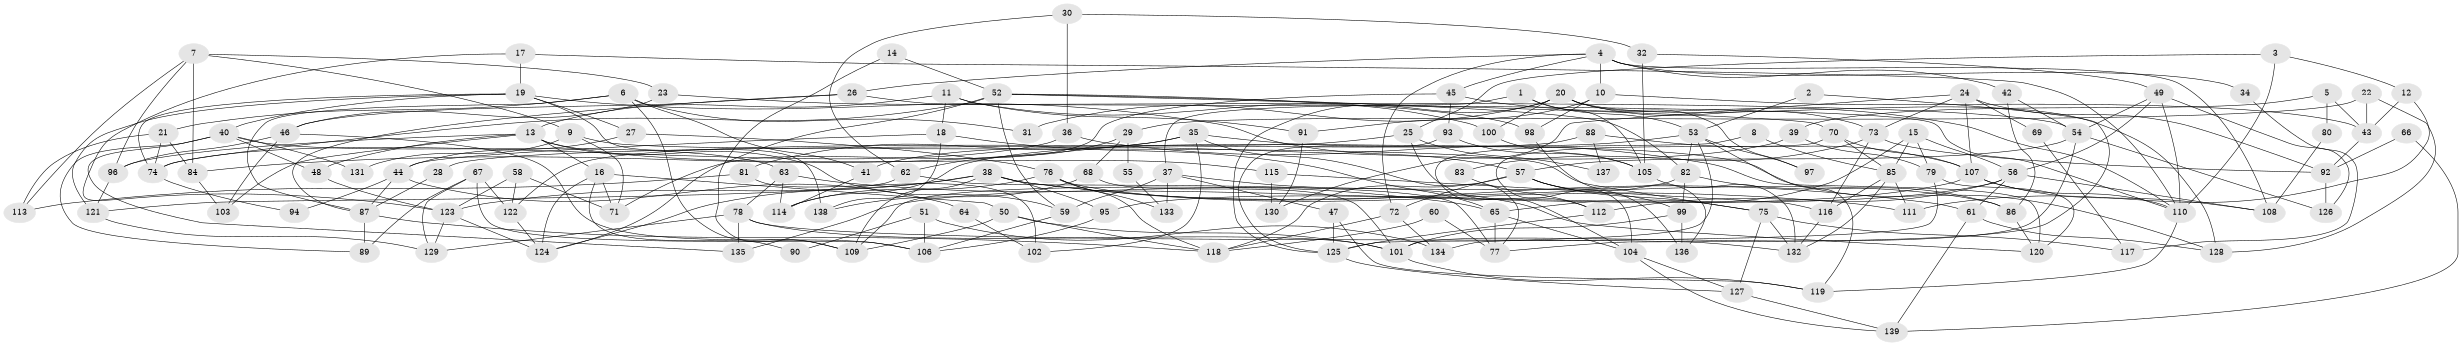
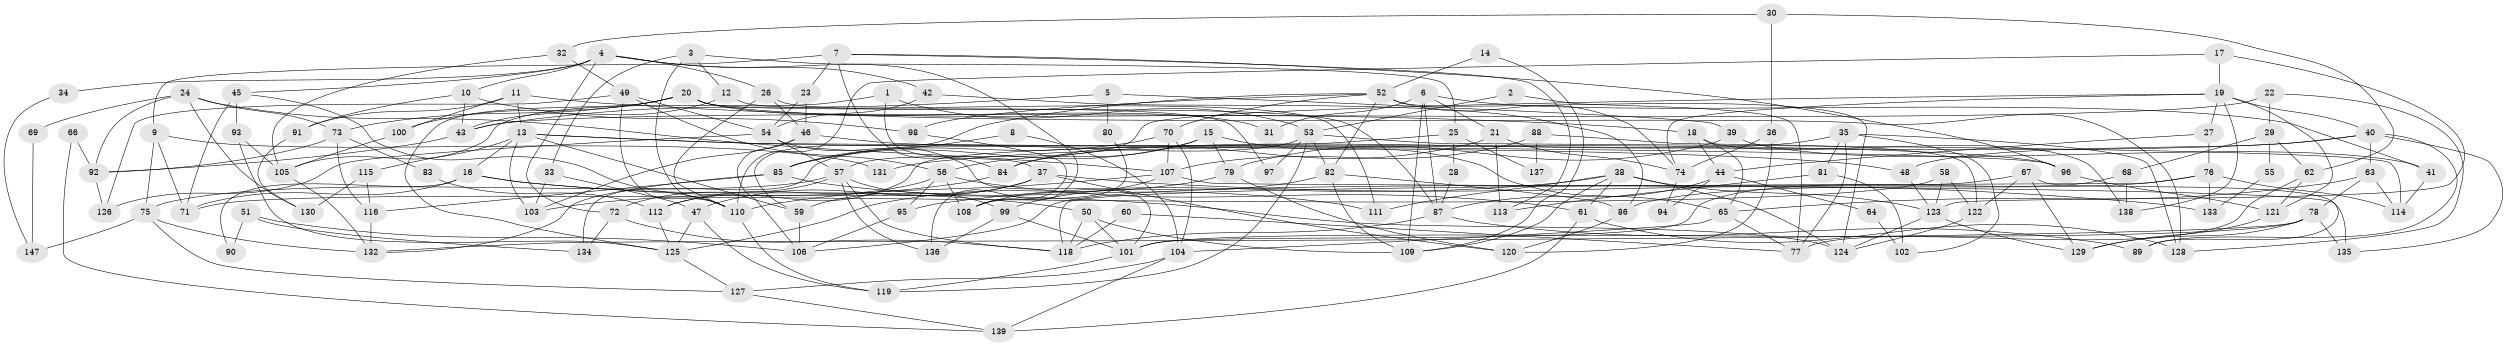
node "33": added
node "117": label "117" -> "147"
